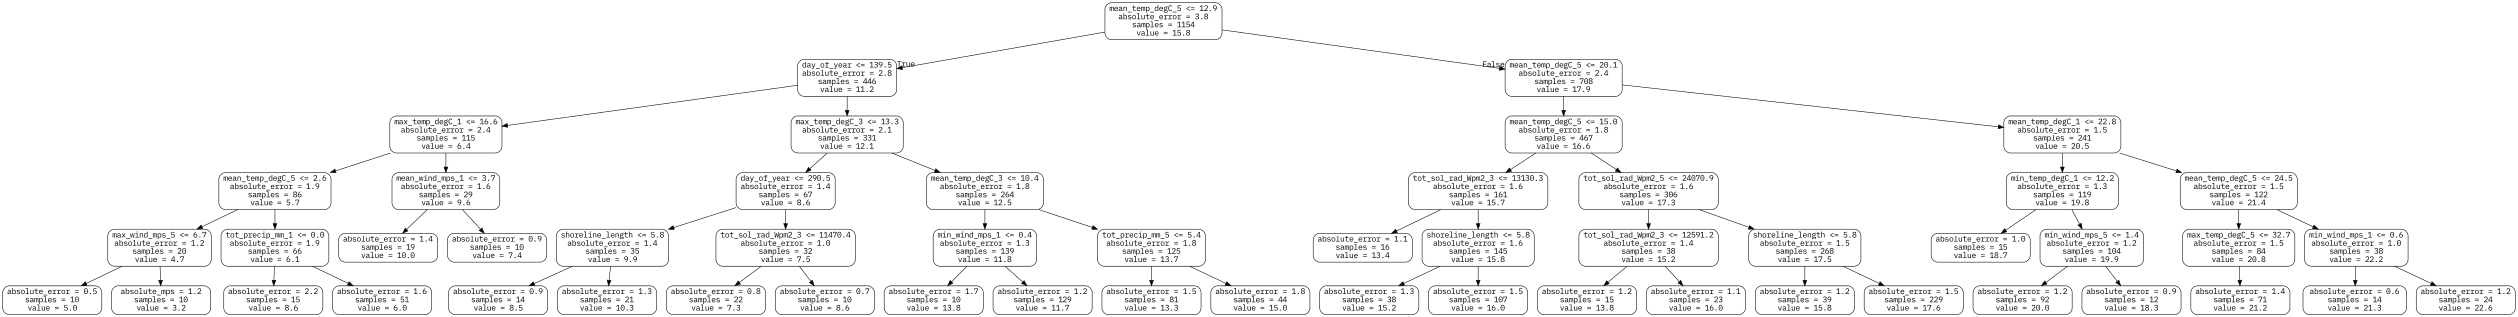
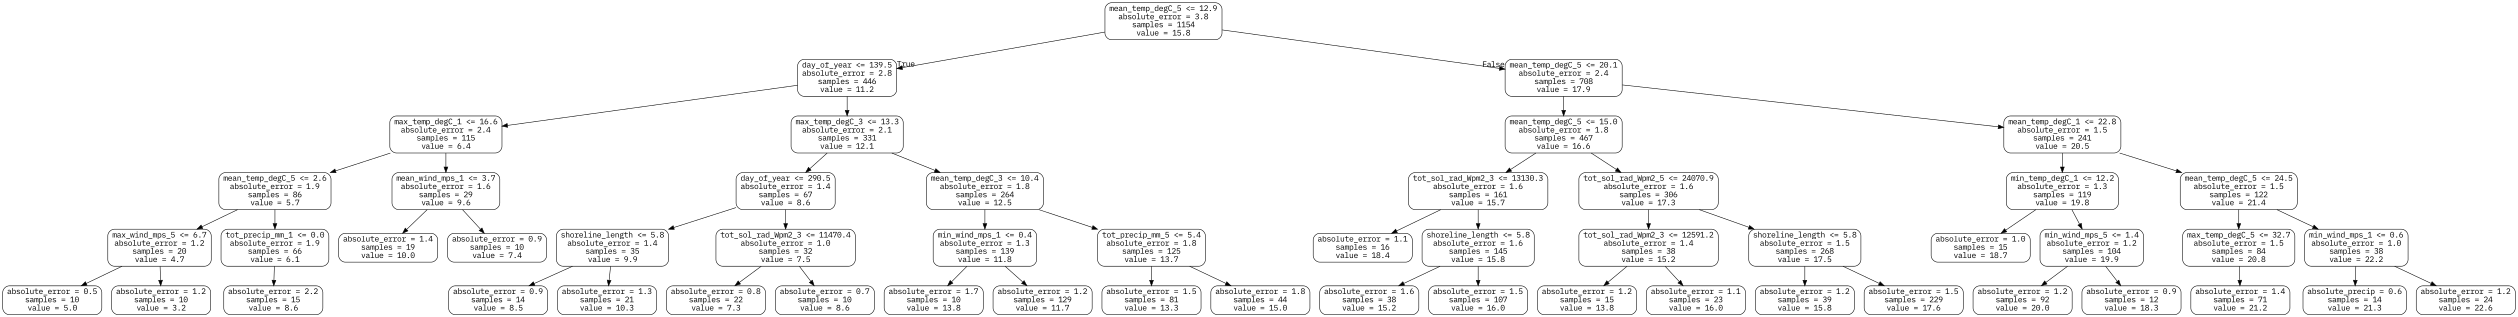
node "absolute_error = 1.1 samples = 16 value = 13.4": label "absolute_error = 1.1 samples = 16 value = 13.4" -> "absolute_error = 1.1 samples = 16 value = 18.4"
node "absolute_mps = 1.2 samples = 10 value = 3.2": label "absolute_mps = 1.2 samples = 10 value = 3.2" -> "absolute_error = 1.2 samples = 10 value = 3.2"
node "absolute_error = 1.6 samples = 51 value = 6.0": removed
node "absolute_error = 1.3 samples = 38 value = 15.2": label "absolute_error = 1.3 samples = 38 value = 15.2" -> "absolute_error = 1.6 samples = 38 value = 15.2"
node "absolute_error = 0.6 samples = 14 value = 21.3": label "absolute_error = 0.6 samples = 14 value = 21.3" -> "absolute_precip = 0.6 samples = 14 value = 21.3"
